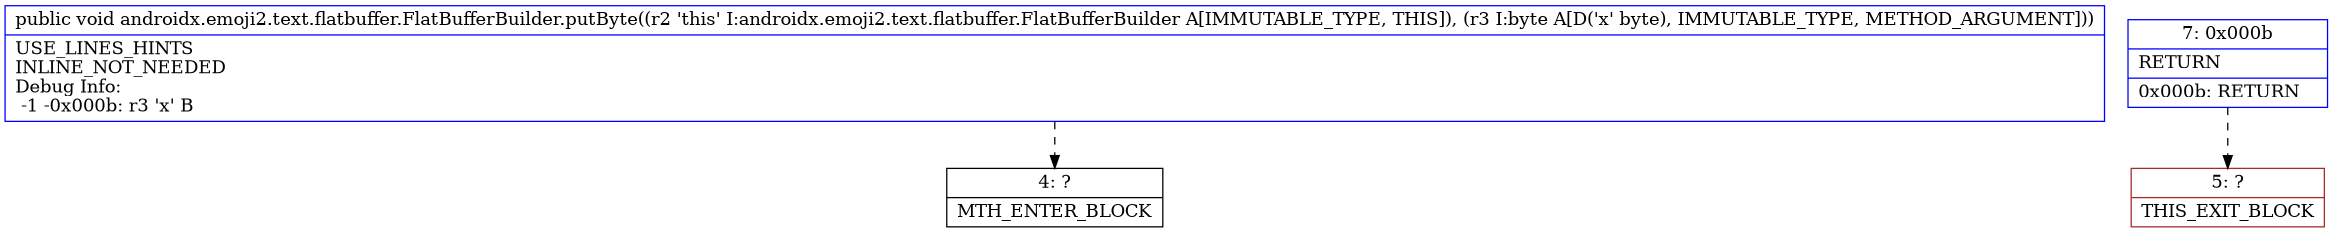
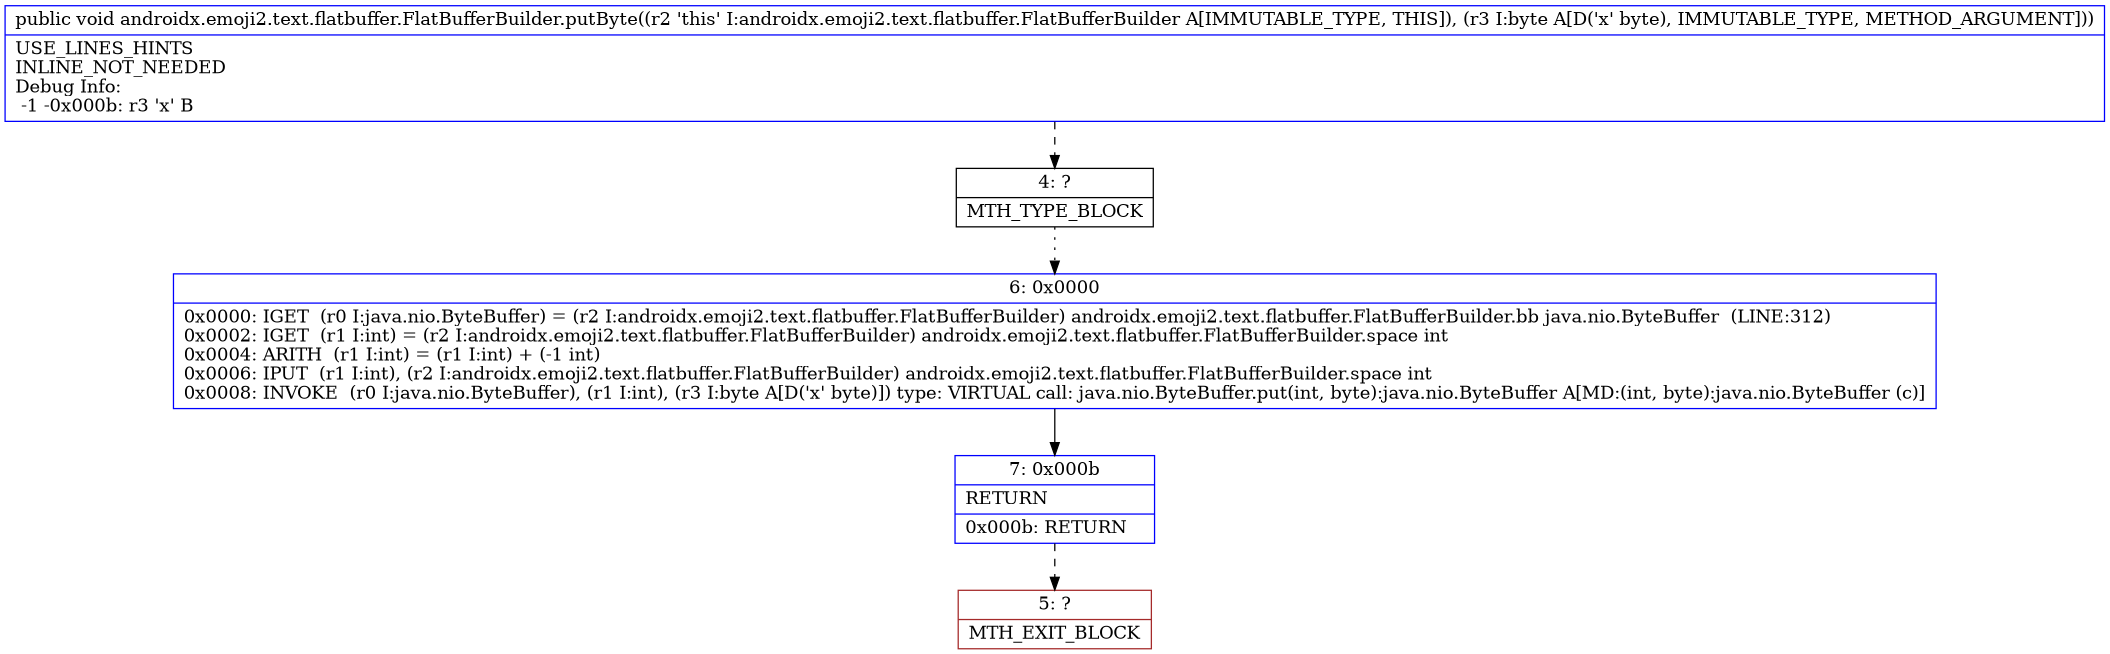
node "4: ?": text "MTH_ENTER_BLOCK" -> "MTH_TYPE_BLOCK"
node "5: ?": text "THIS_EXIT_BLOCK" -> "MTH_EXIT_BLOCK"
node "6: 0x0000": added
